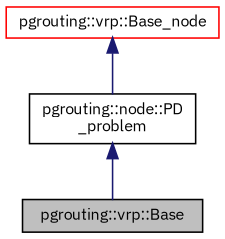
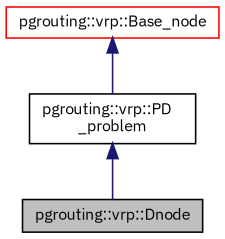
node "pgrouting::node::PD _problem": label "pgrouting::node::PD _problem" -> "pgrouting::vrp::PD _problem"
node "pgrouting::vrp::Base": label "pgrouting::vrp::Base" -> "pgrouting::vrp::Dnode"
